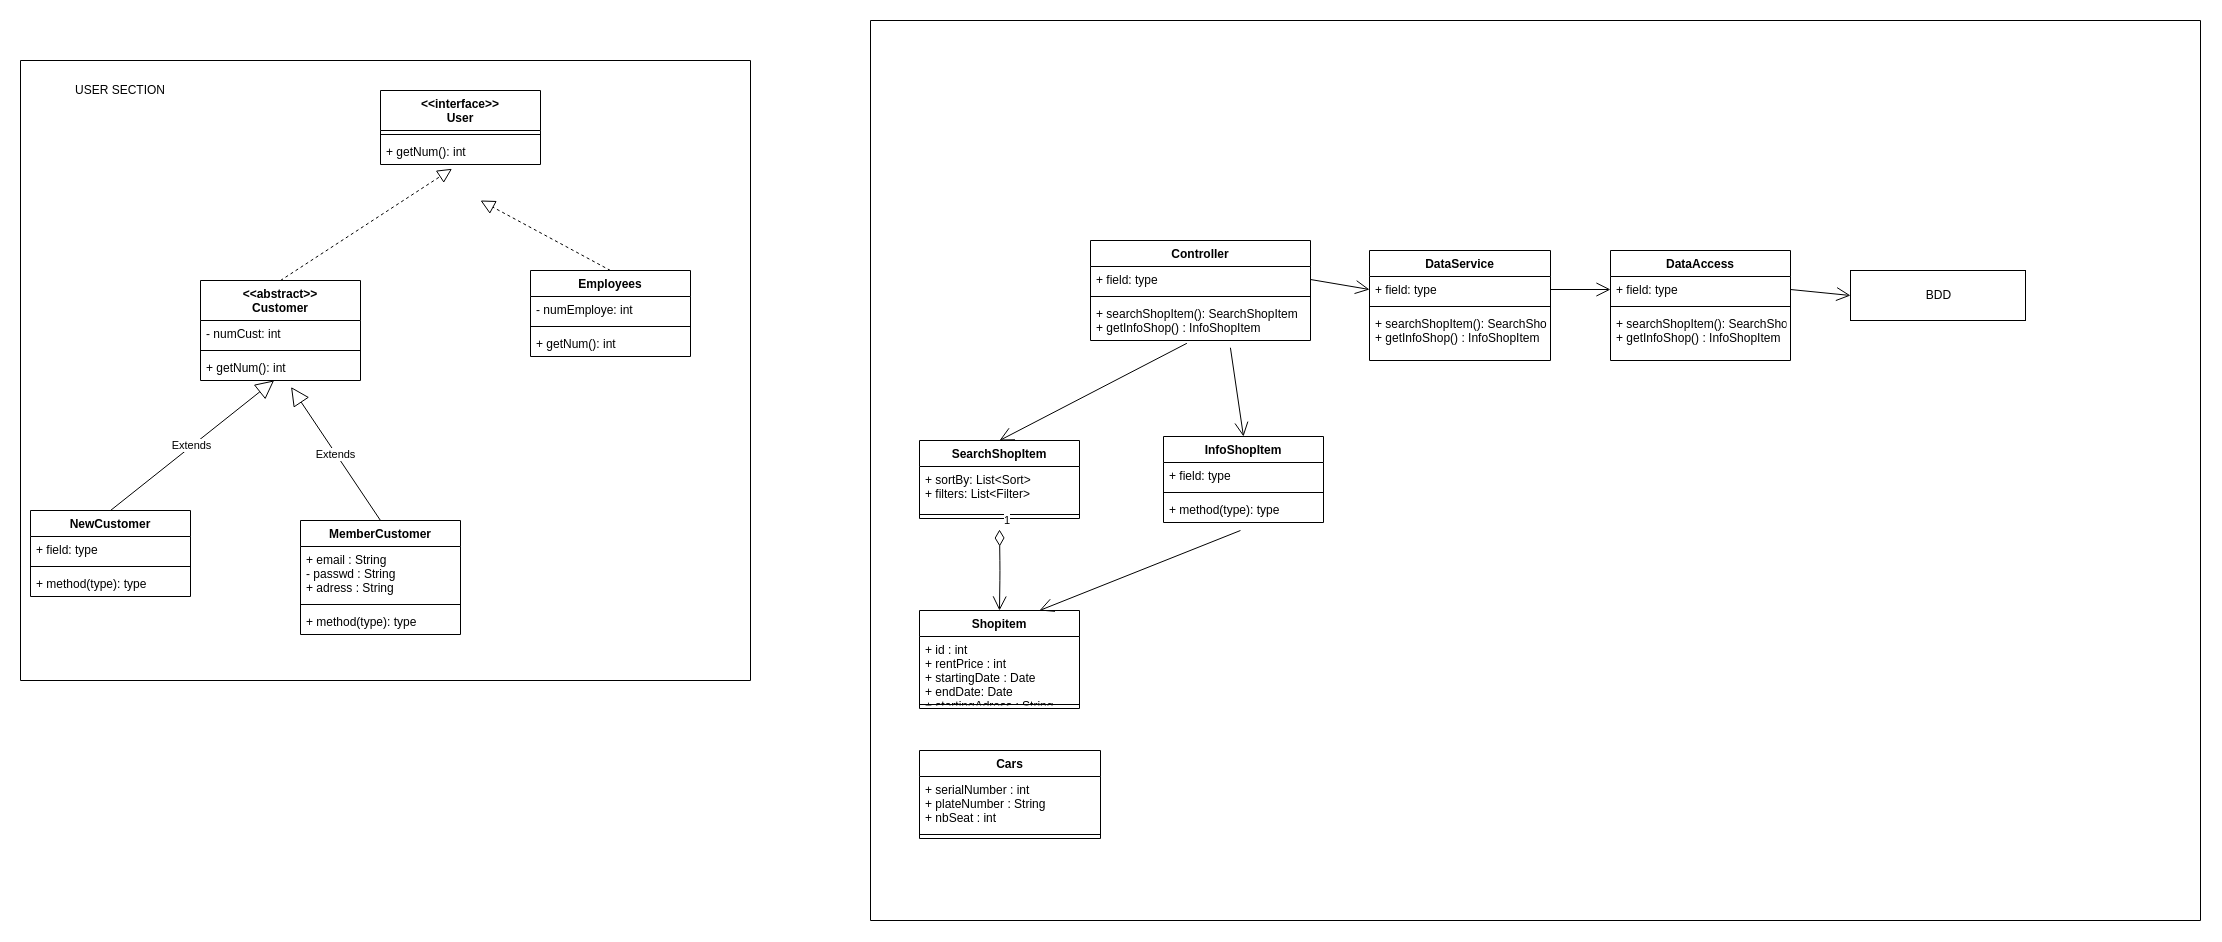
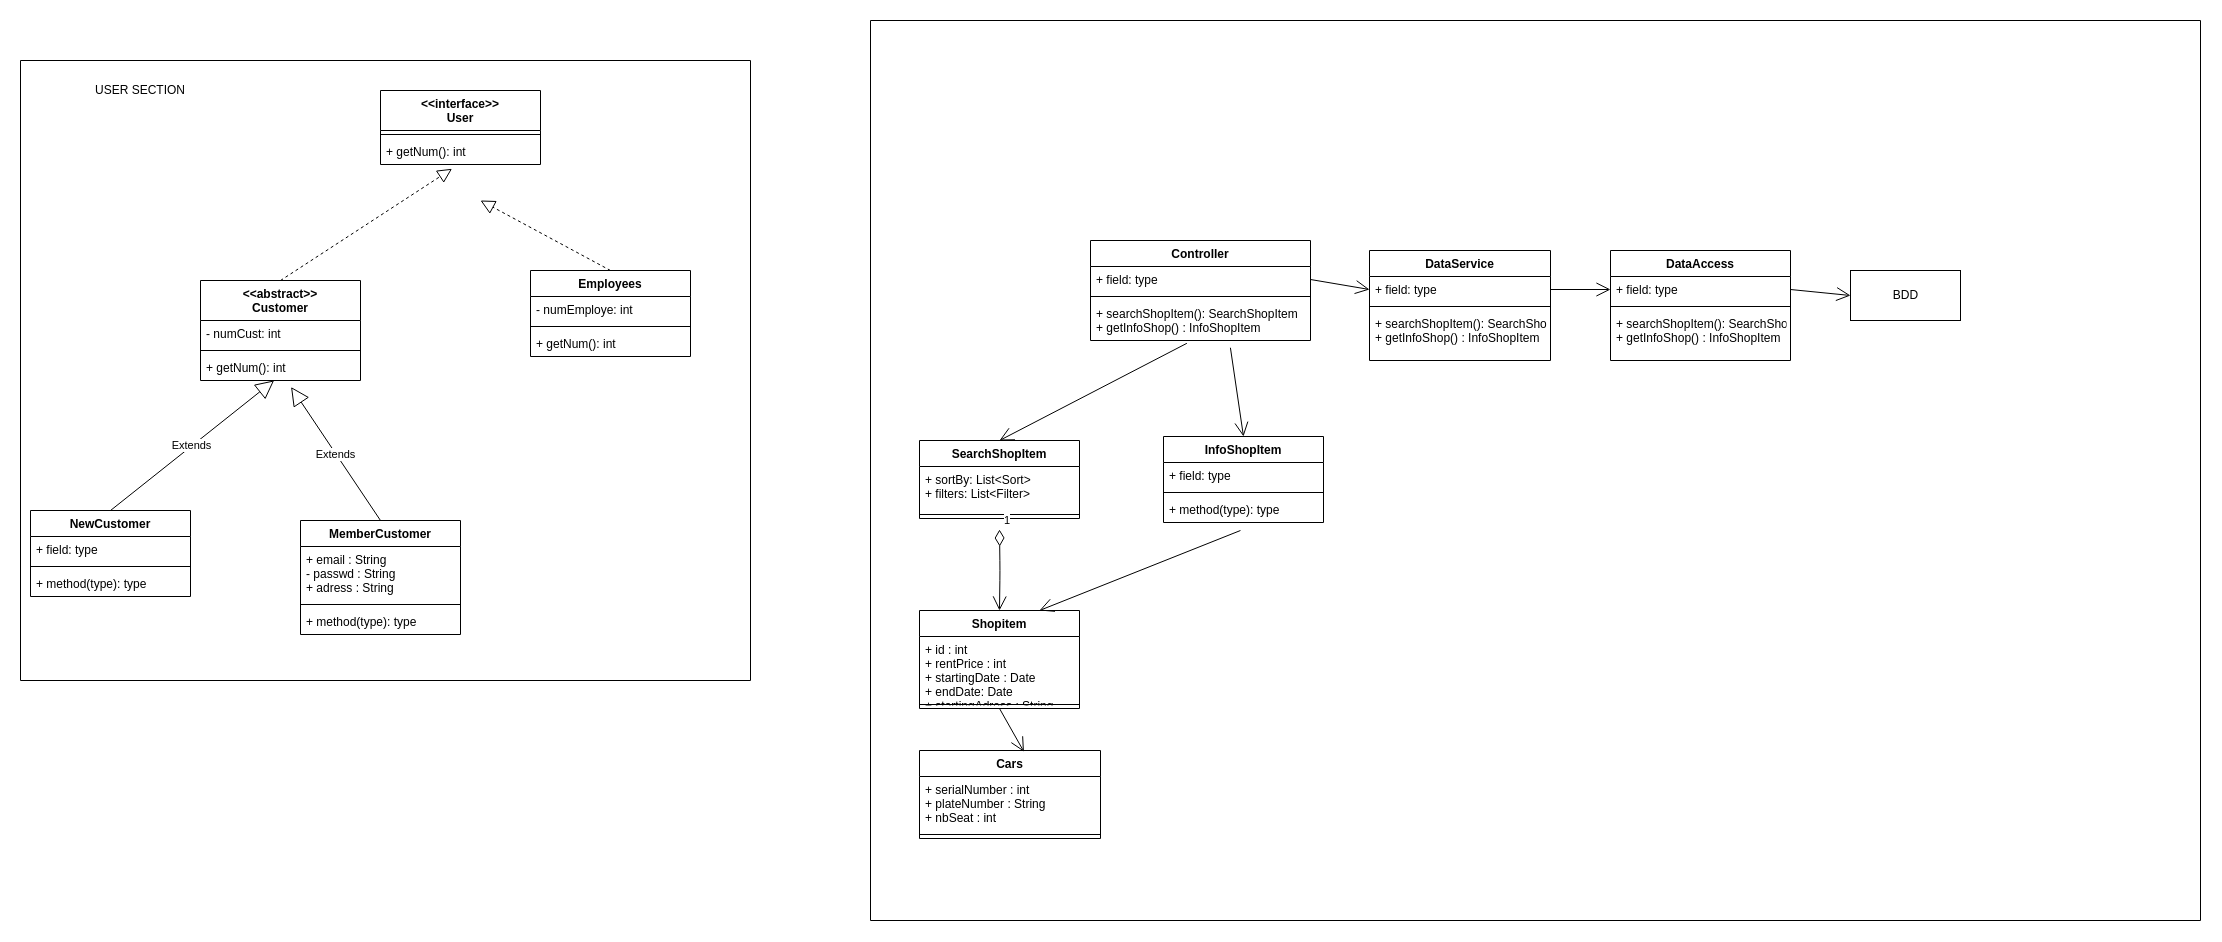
node "USER SECTION": moved (121, 91) -> (141, 91)
node "BDD": size 175x50 -> 110x50
edge "Shopitem" -> "Cars": added
